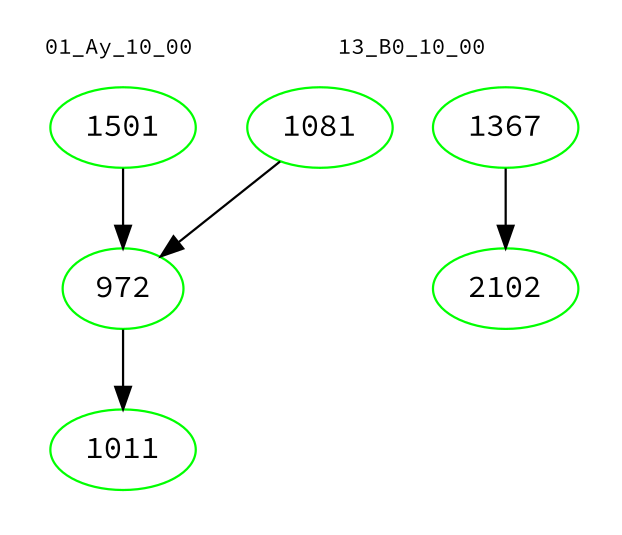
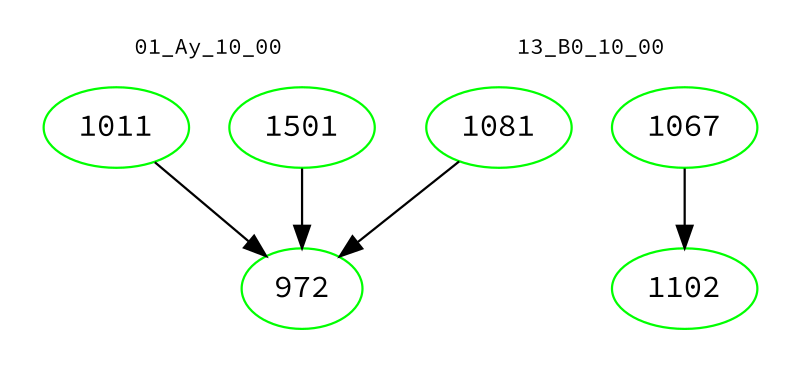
node "1367": label "1367" -> "1067"
node "2102": label "2102" -> "1102"
edge "972" -> "1011": reversed
